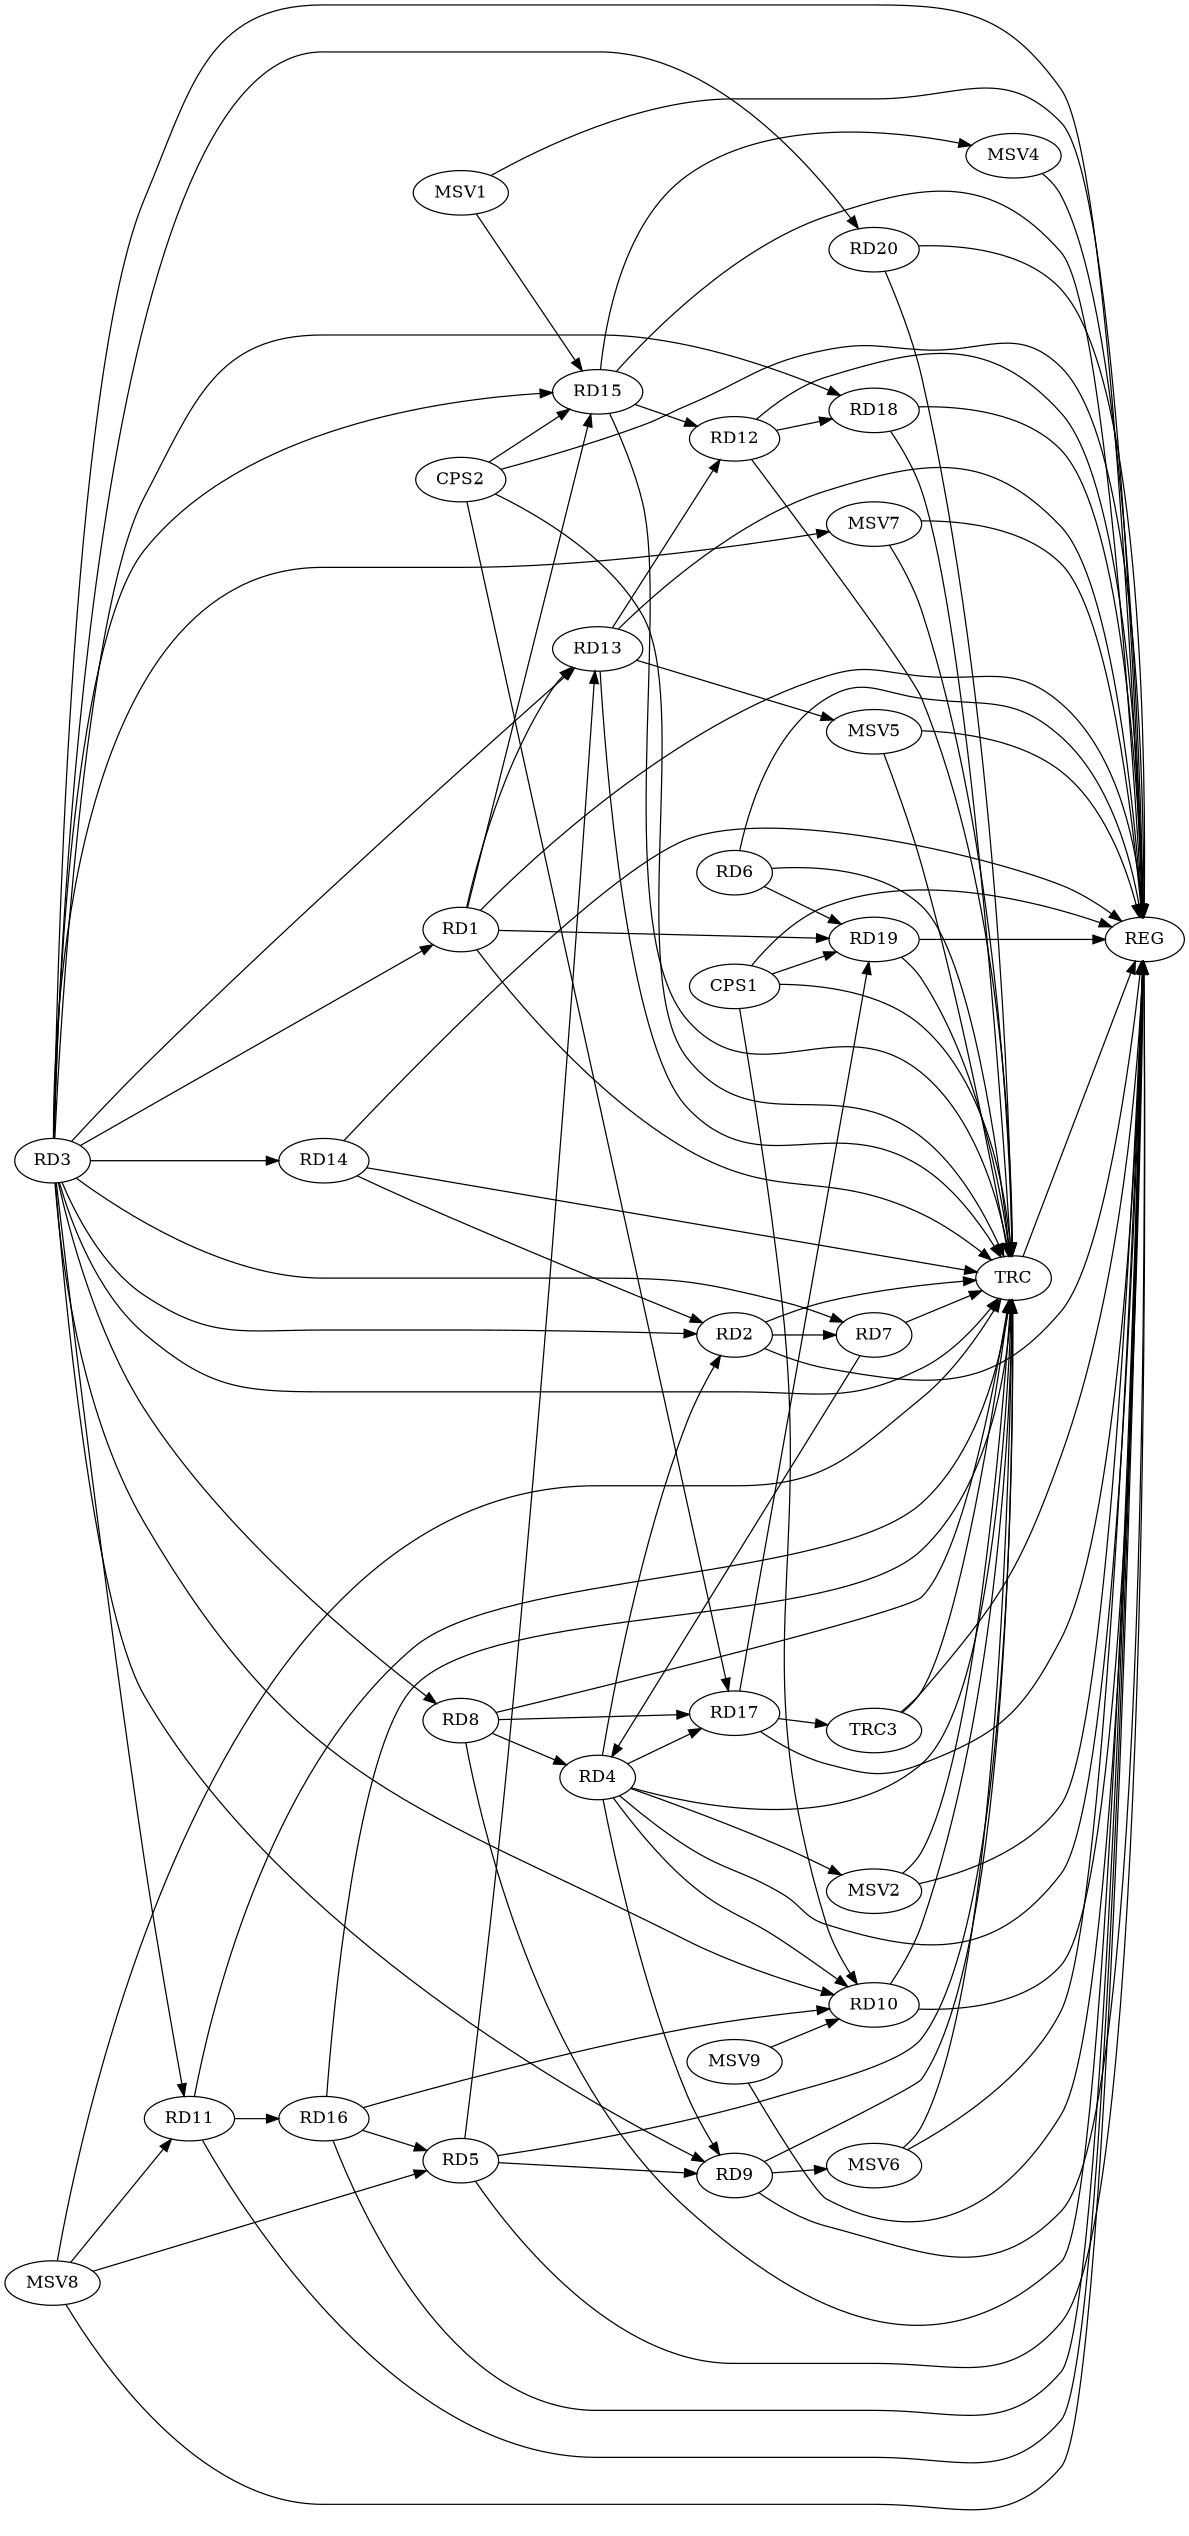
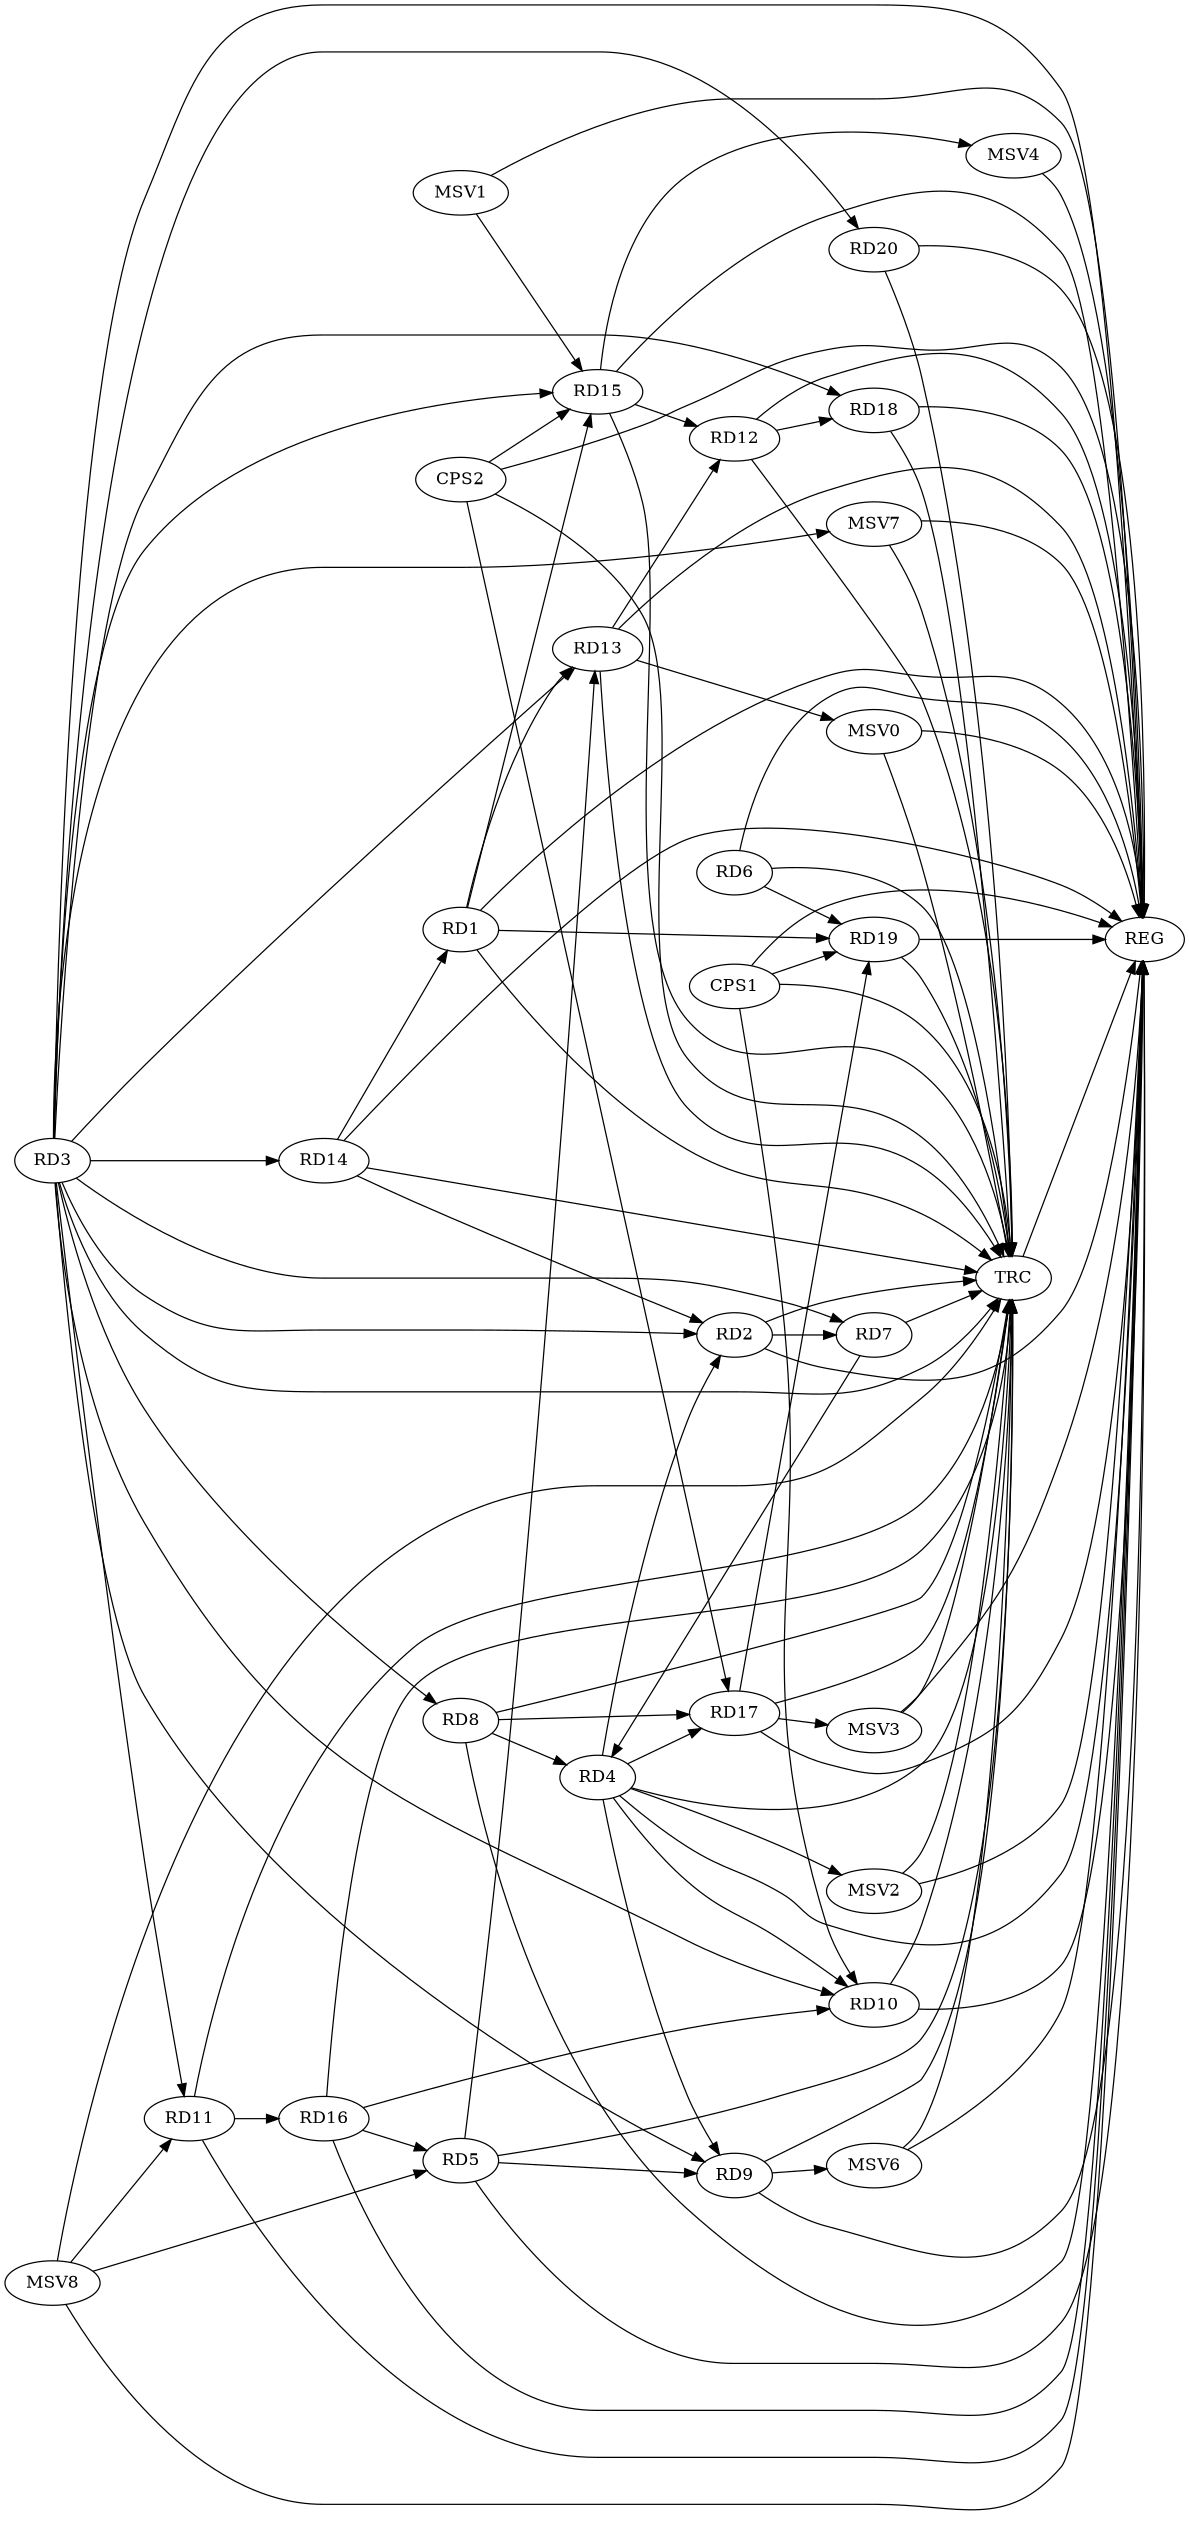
node "MSV5": label "MSV5" -> "MSV0"
edge "RD3" -> "RD1": now "RD14" -> "RD1"
edge "RD17" -> "TRC": added
node "TRC3": label "TRC3" -> "MSV3"
node "MSV9": removed
